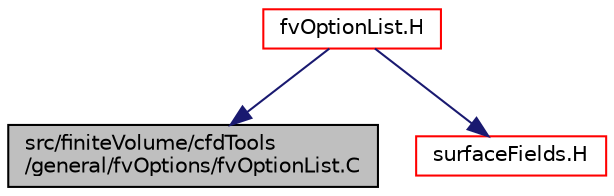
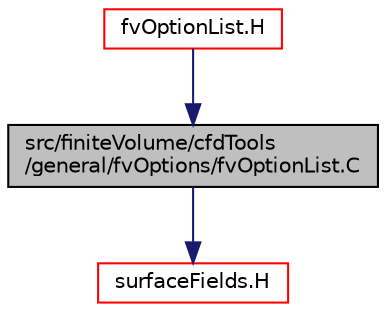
edge "fvOptionList.H" -> "surfaceFields.H": now "src/finiteVolume/cfdTools /general/fvOptions/fvOptionList.C" -> "surfaceFields.H"
